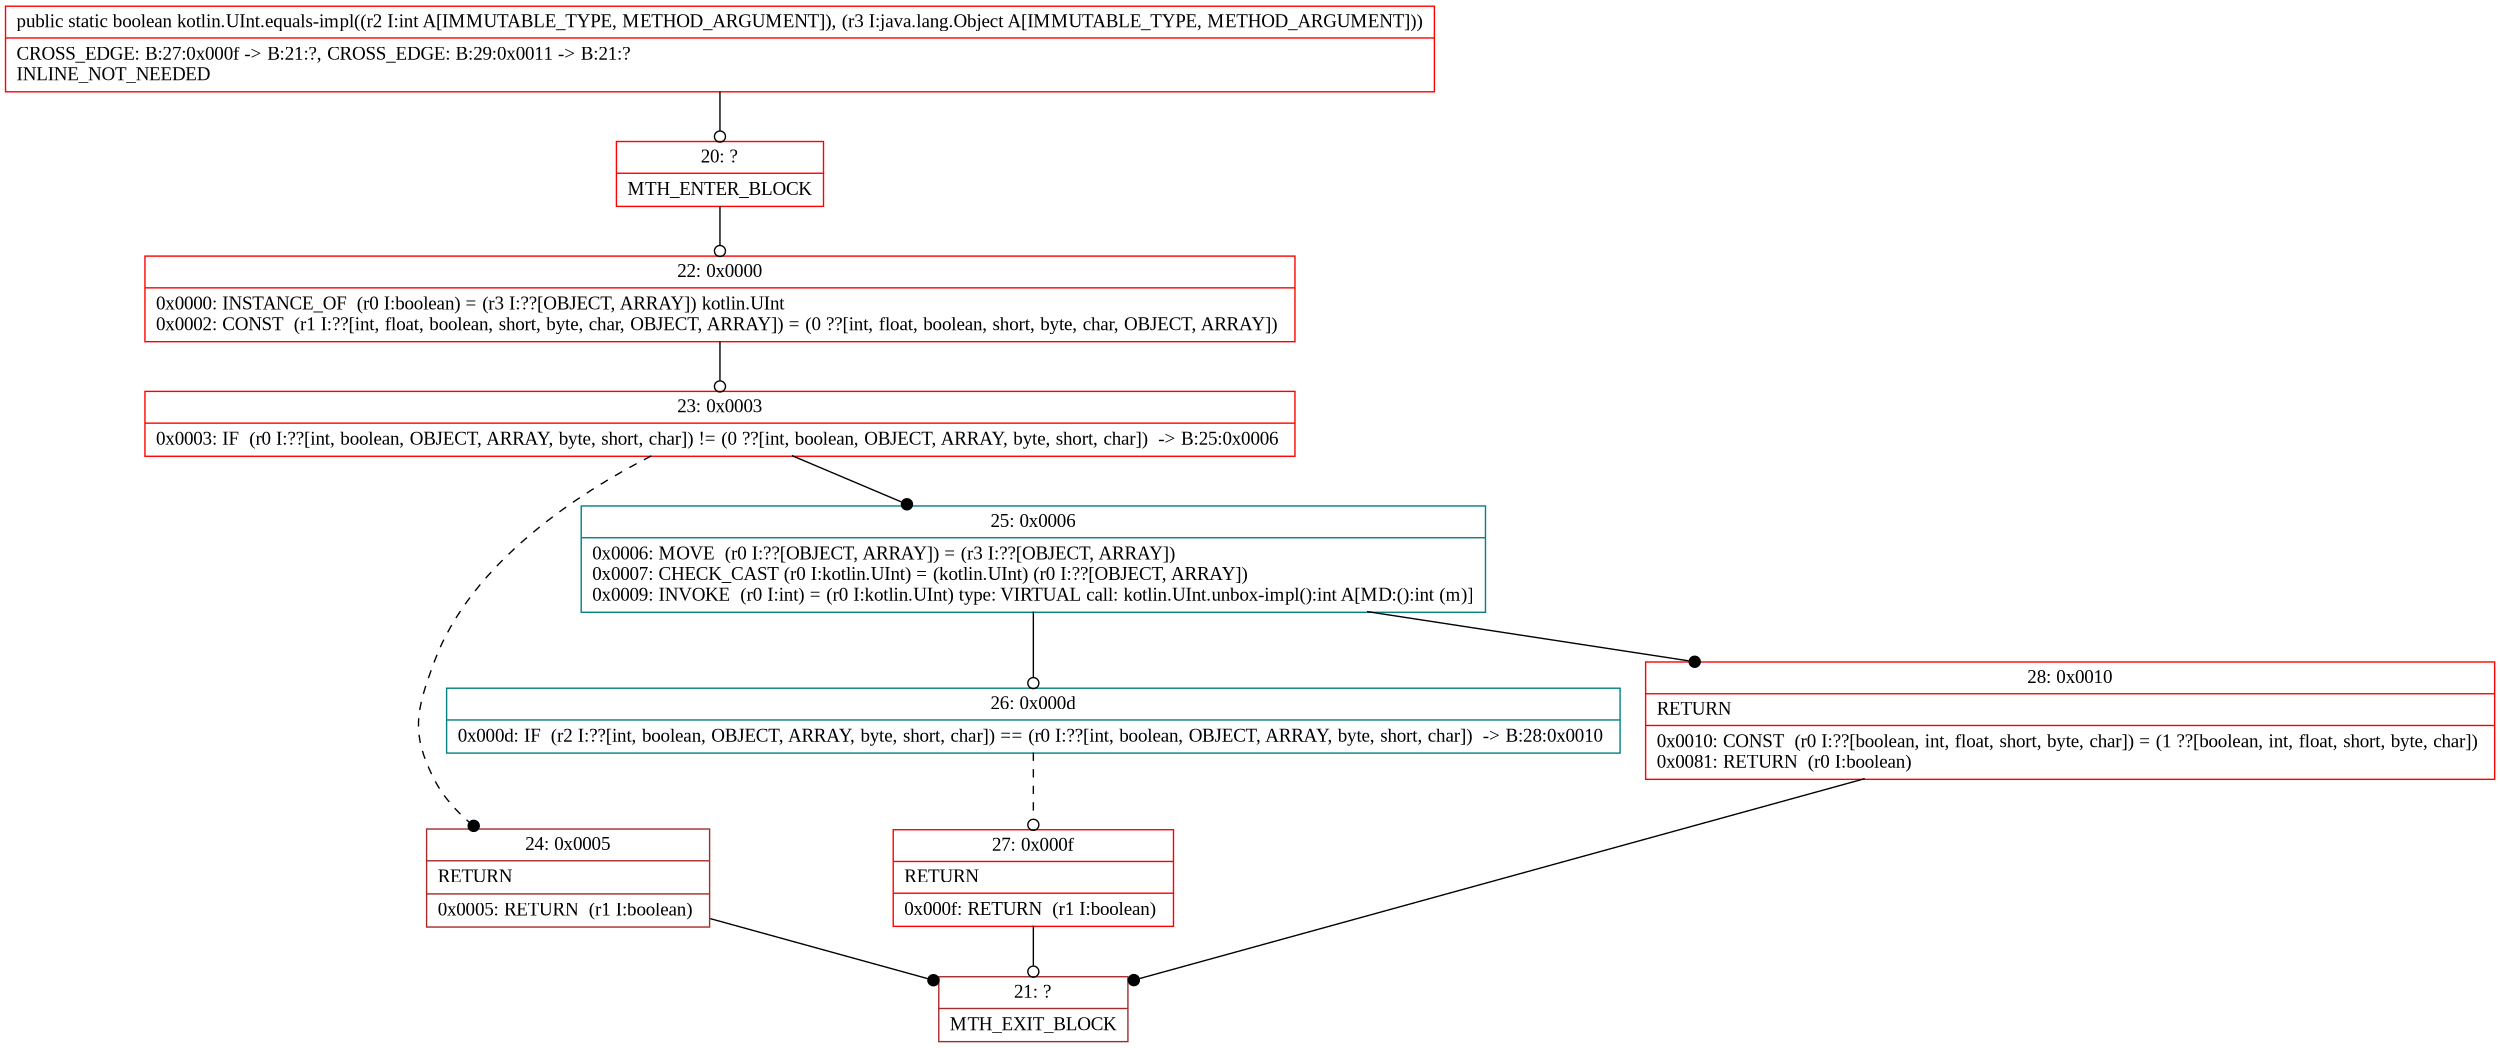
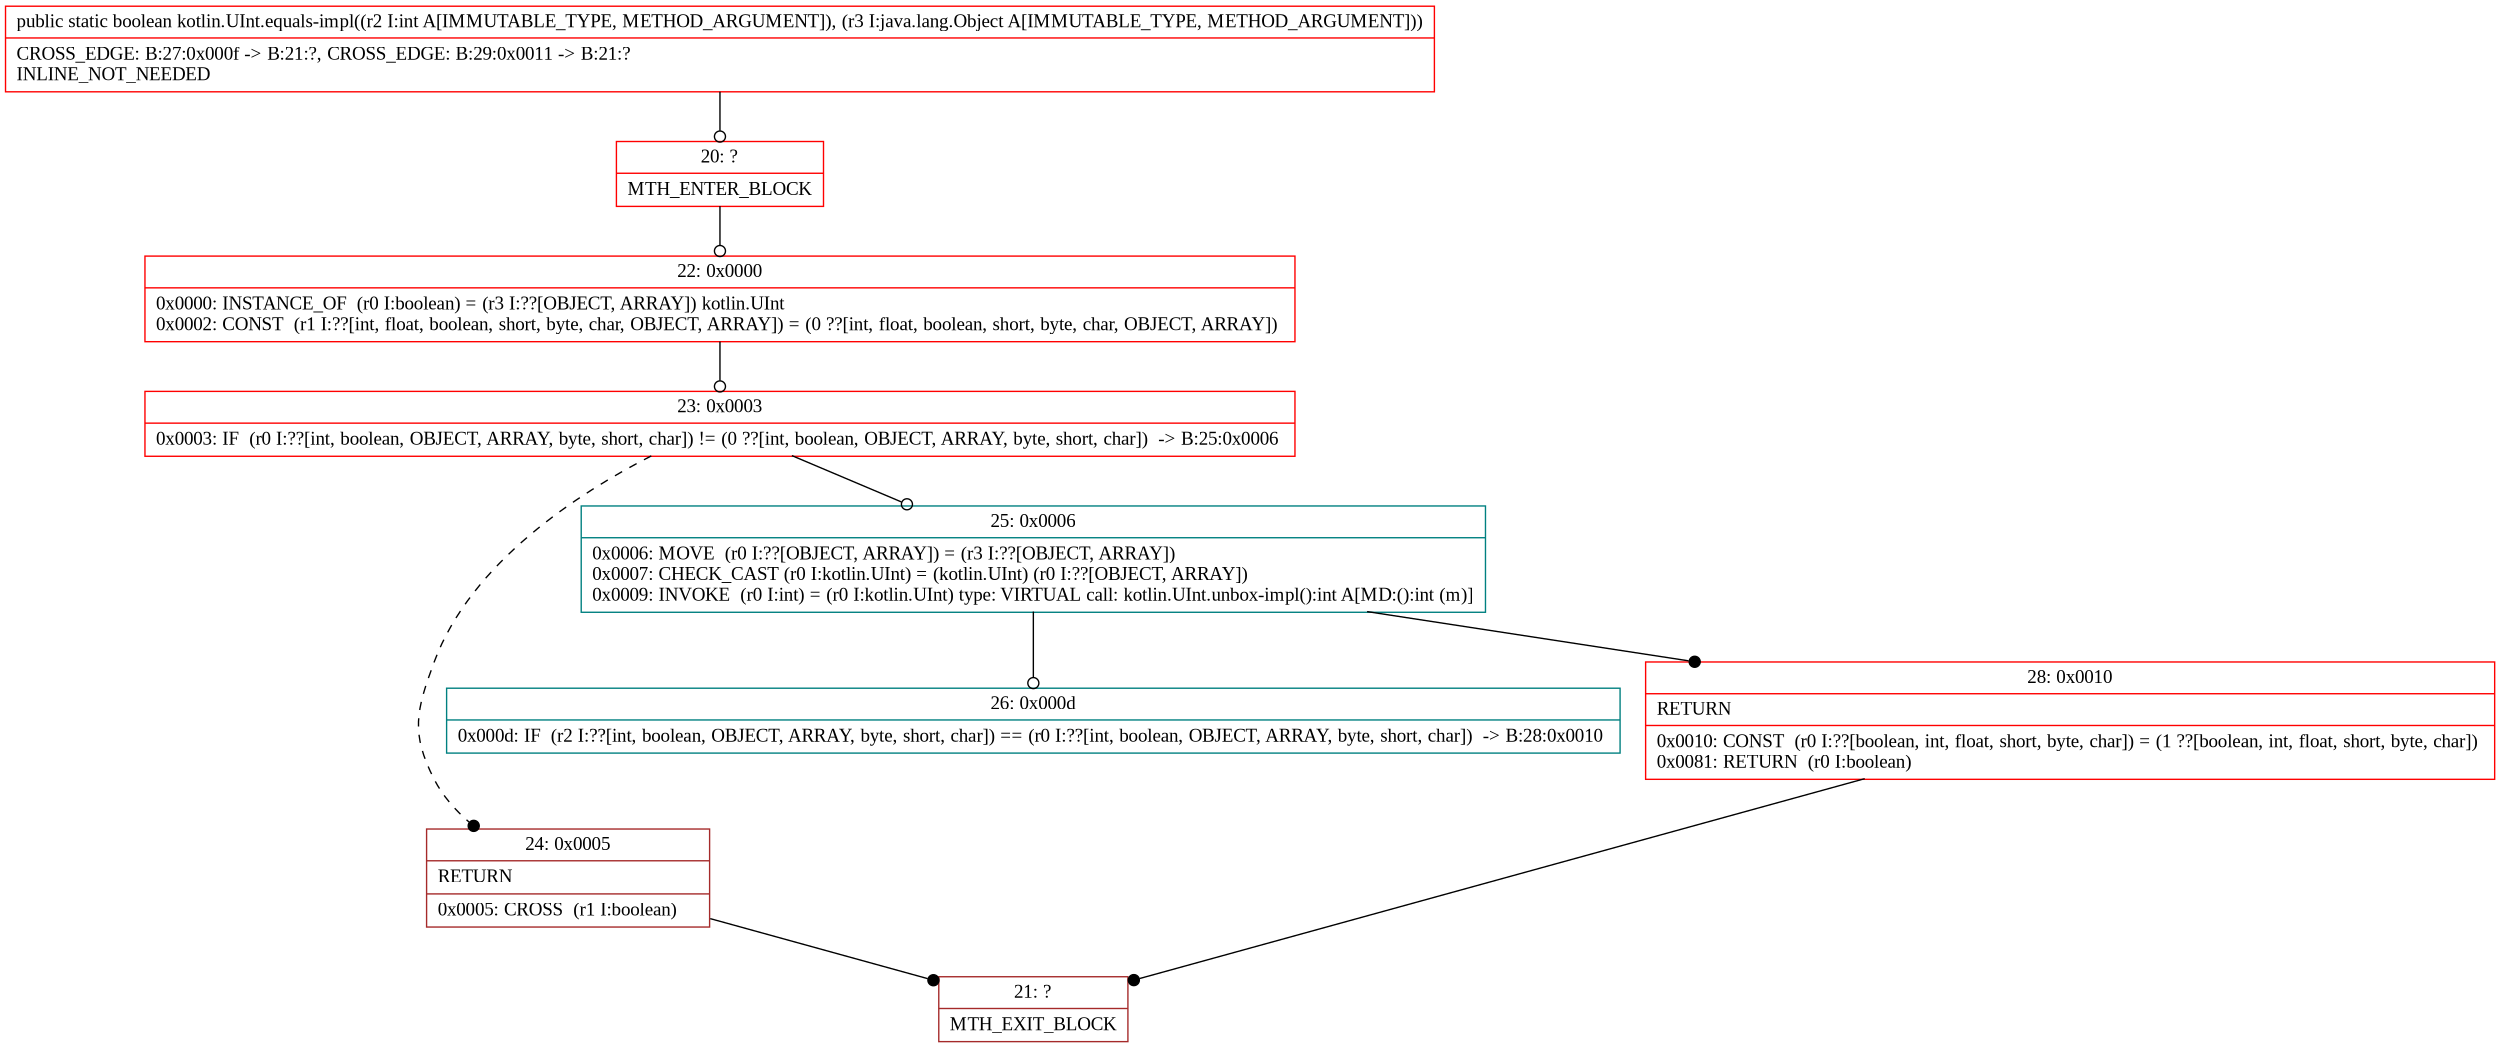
edge "23: 0x0003" -> "25: 0x0006": arrowhead dot -> odot
node "27: 0x000f": removed
node "24: 0x0005": text "0x0005: RETURN  (r1 I:boolean)" -> "0x0005: CROSS  (r1 I:boolean)"
